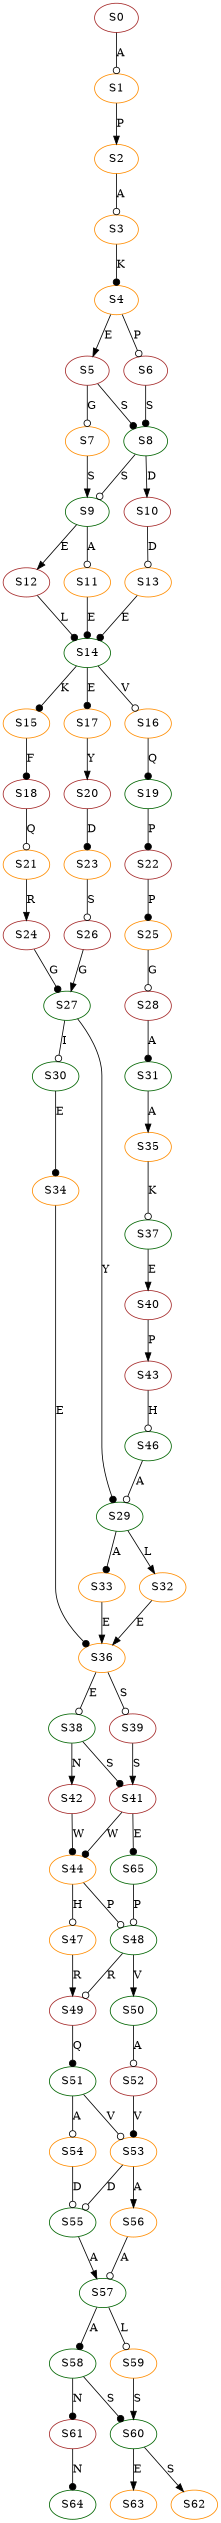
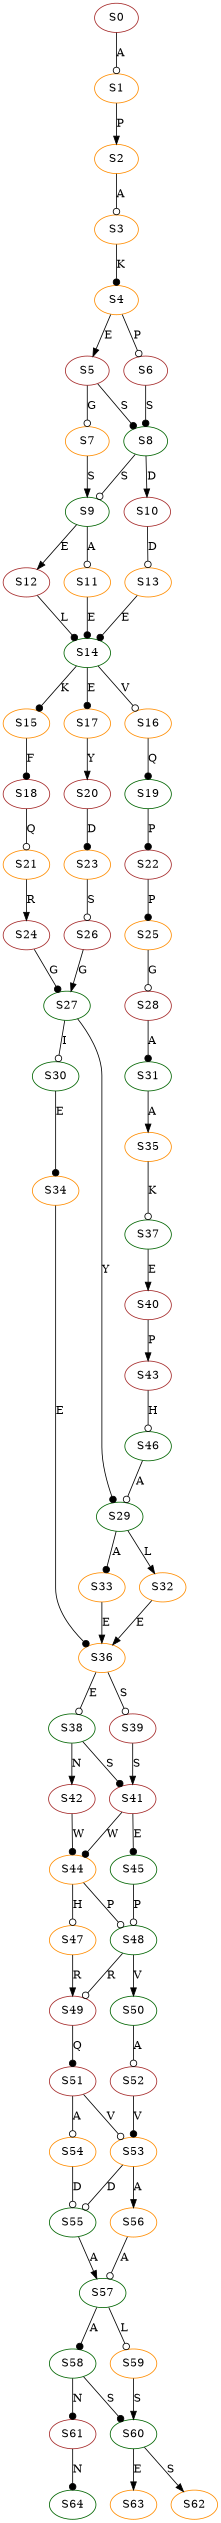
node "S65": label "S65" -> "S45"
node "S51": color darkgreen -> brown
